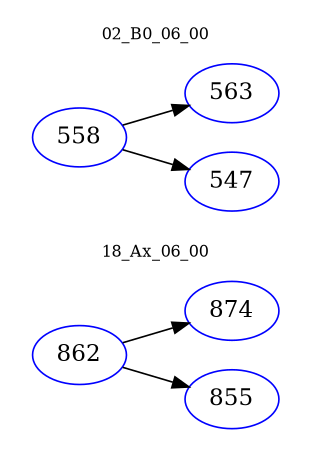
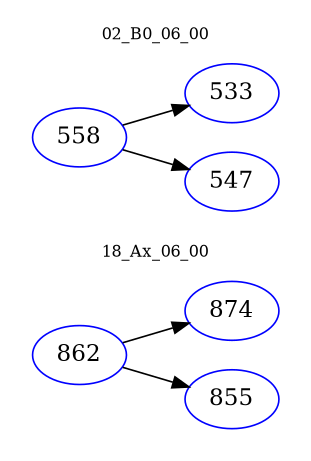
node "563": label "563" -> "533"
